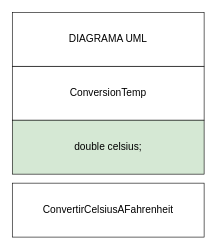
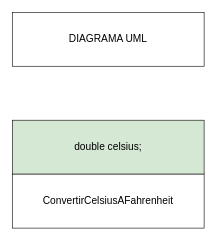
node "ConversionTemp": removed
node "ConvertirCelsiusAFahrenheit": moved (108, 210) -> (108, 201)
